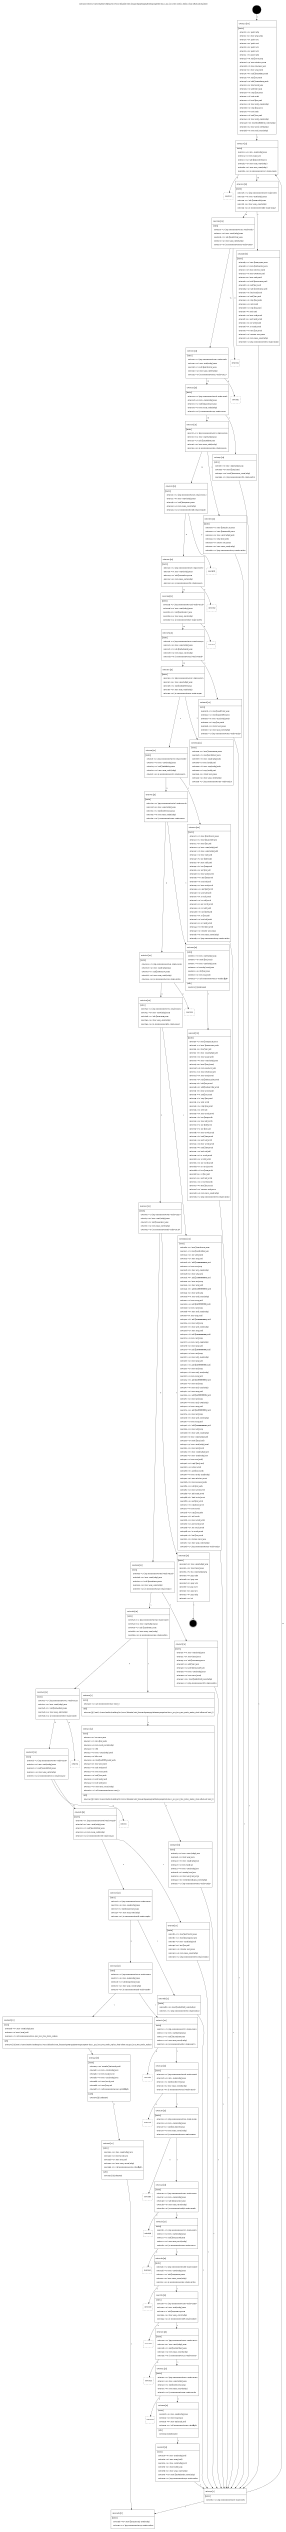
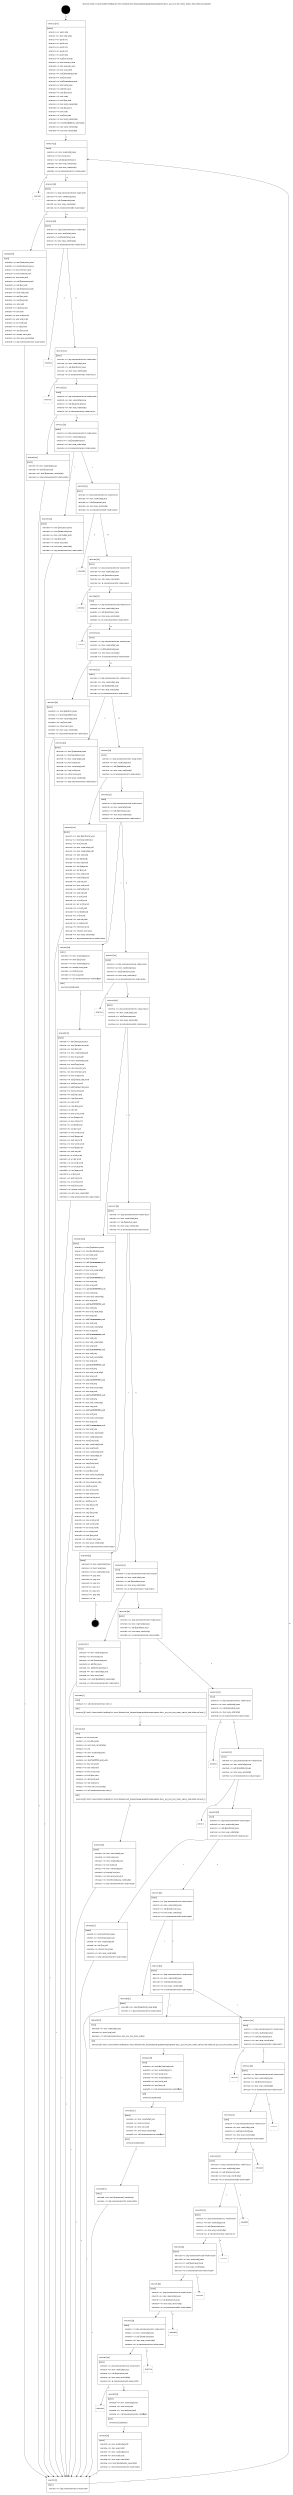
edge "0x401f73 [5]" -> "0x401ad9 [15]": reversed
